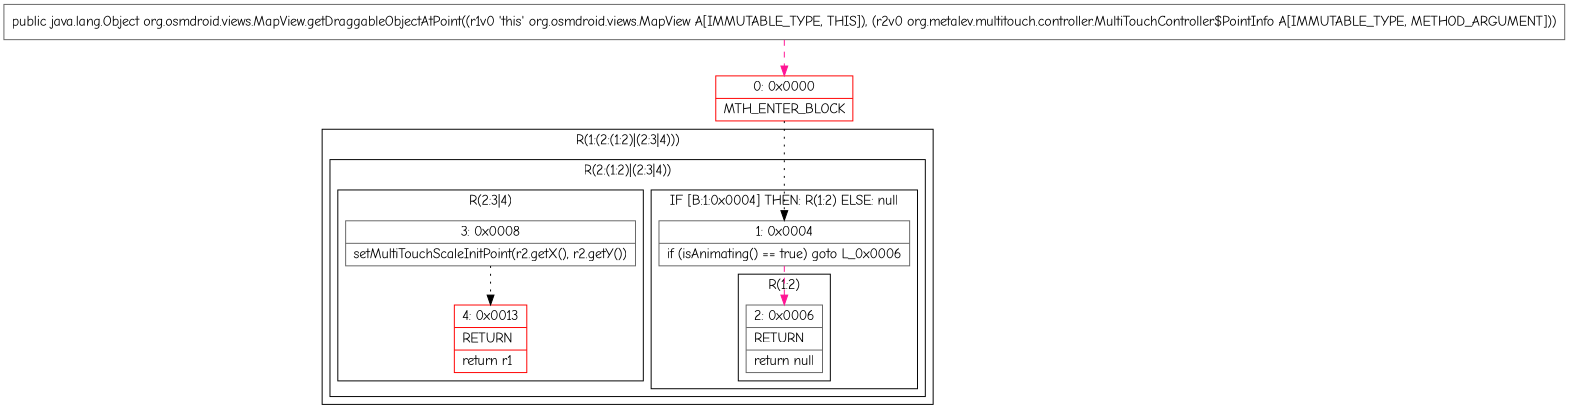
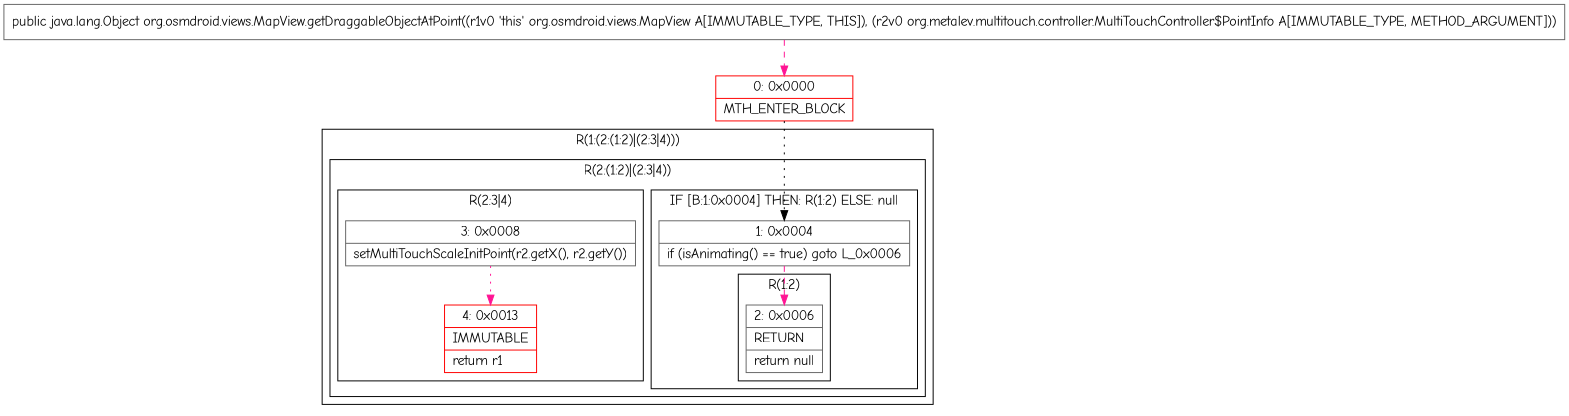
edge "3: 0x0008" -> "4: 0x0013": color black -> deeppink
node "4: 0x0013": text "RETURN" -> "IMMUTABLE"
